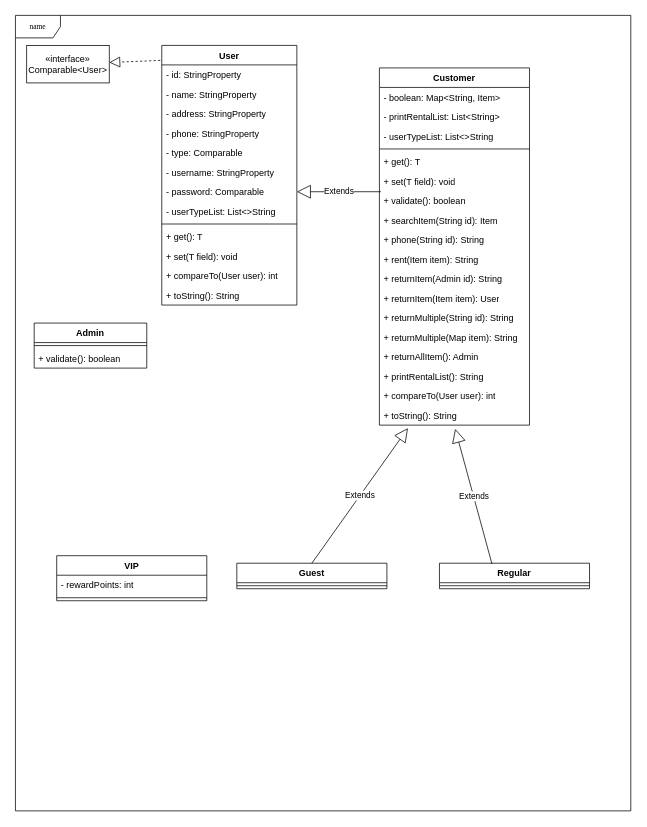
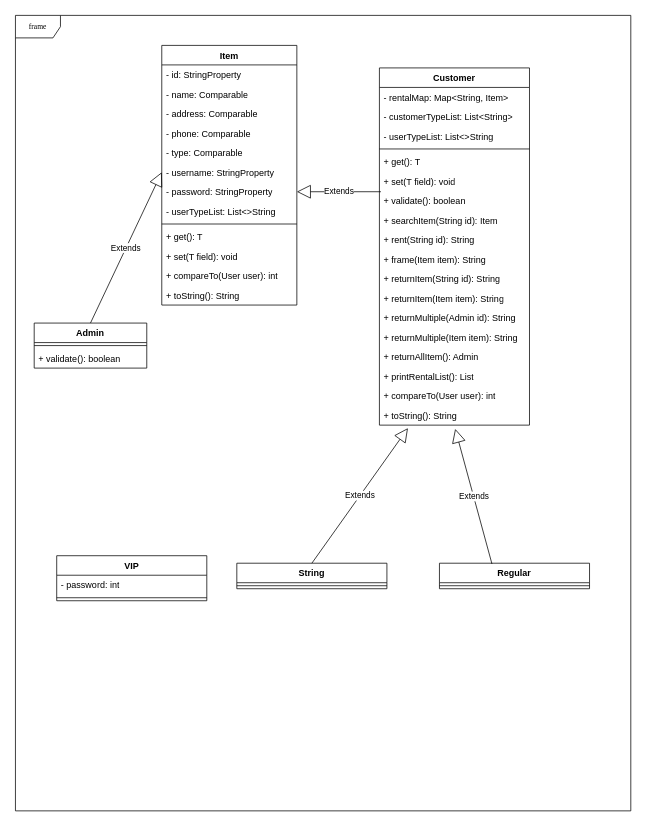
node "name": label "name" -> "frame"
node "User": label "User" -> "Item"
edge "- id: StringProperty" -> "«interface» Comparable<User>": removed
node "«interface» Comparable<User>": removed
node "- name: StringProperty": label "- name: StringProperty" -> "- name: Comparable"
node "- boolean: Map<String, Item>": label "- boolean: Map<String, Item>" -> "- rentalMap: Map<String, Item>"
node "- address: StringProperty": label "- address: StringProperty" -> "- address: Comparable"
node "- printRentalList: List<String>": label "- printRentalList: List<String>" -> "- customerTypeList: List<String>"
node "- phone: StringProperty": label "- phone: StringProperty" -> "- phone: Comparable"
node "- password: Comparable": label "- password: Comparable" -> "- password: StringProperty"
node "+ phone(String id): String": label "+ phone(String id): String" -> "+ rent(String id): String"
edge "Admin" -> "- username: StringProperty": added, label "Extends"
node "+ rent(Item item): String": label "+ rent(Item item): String" -> "+ frame(Item item): String"
node "+ returnItem(Admin id): String": label "+ returnItem(Admin id): String" -> "+ returnItem(String id): String"
node "+ returnItem(Item item): User": label "+ returnItem(Item item): User" -> "+ returnItem(Item item): String"
node "+ returnMultiple(String id): String": label "+ returnMultiple(String id): String" -> "+ returnMultiple(Admin id): String"
node "+ returnMultiple(Map item): String": label "+ returnMultiple(Map item): String" -> "+ returnMultiple(Item item): String"
node "+ printRentalList(): String": label "+ printRentalList(): String" -> "+ printRentalList(): List"
node "Guest": label "Guest" -> "String"
node "- rewardPoints: int": label "- rewardPoints: int" -> "- password: int"
